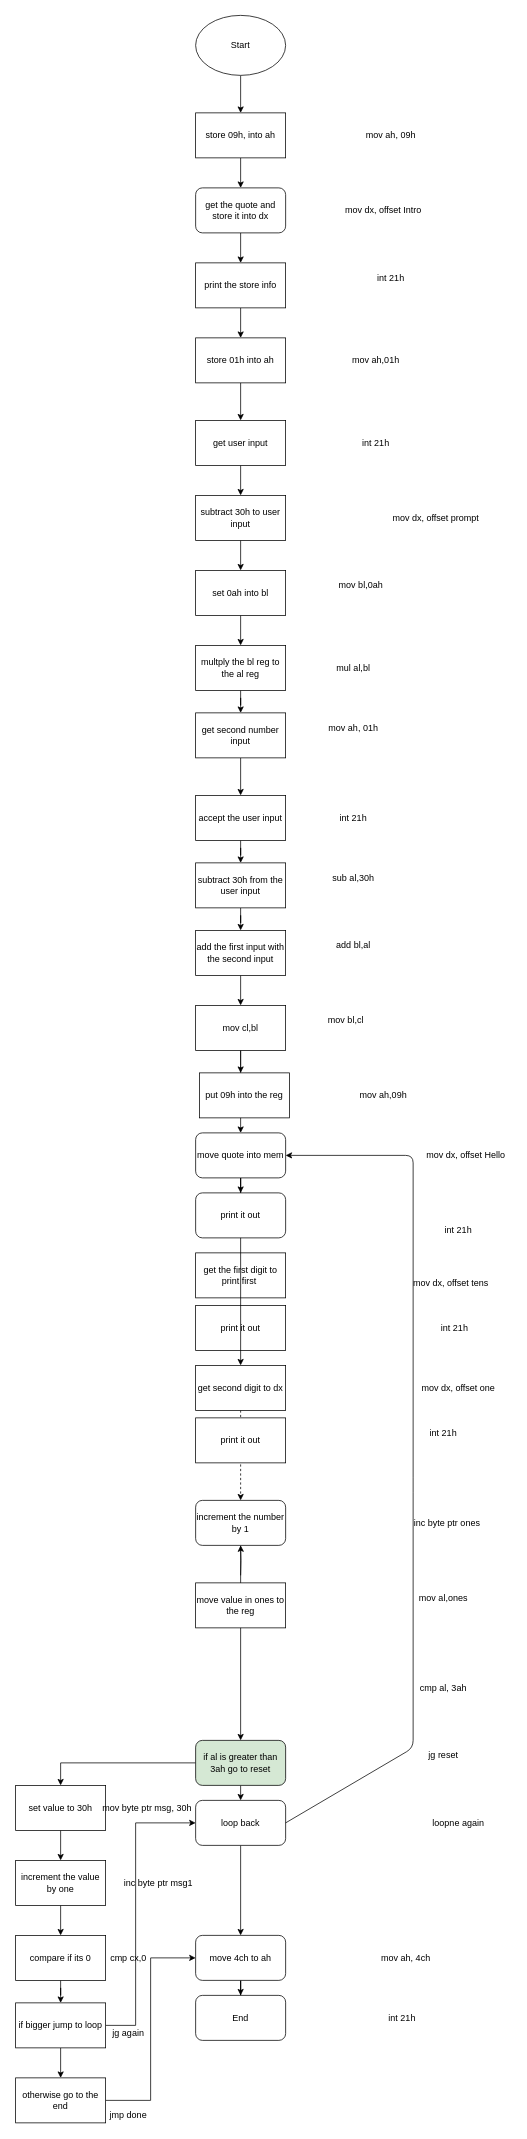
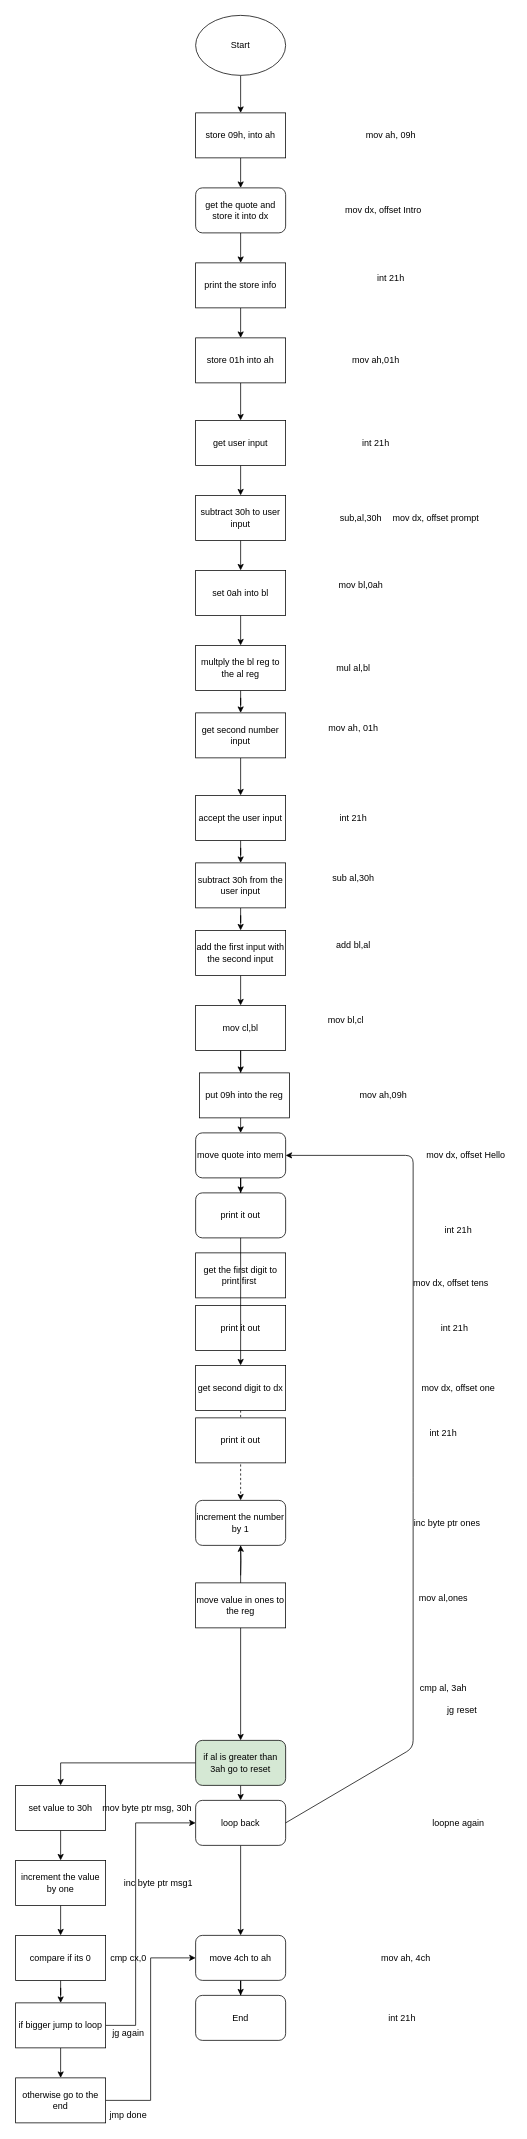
node "sub,al,30h": added
node "jg reset": moved (443, 1755) -> (462, 1710)
